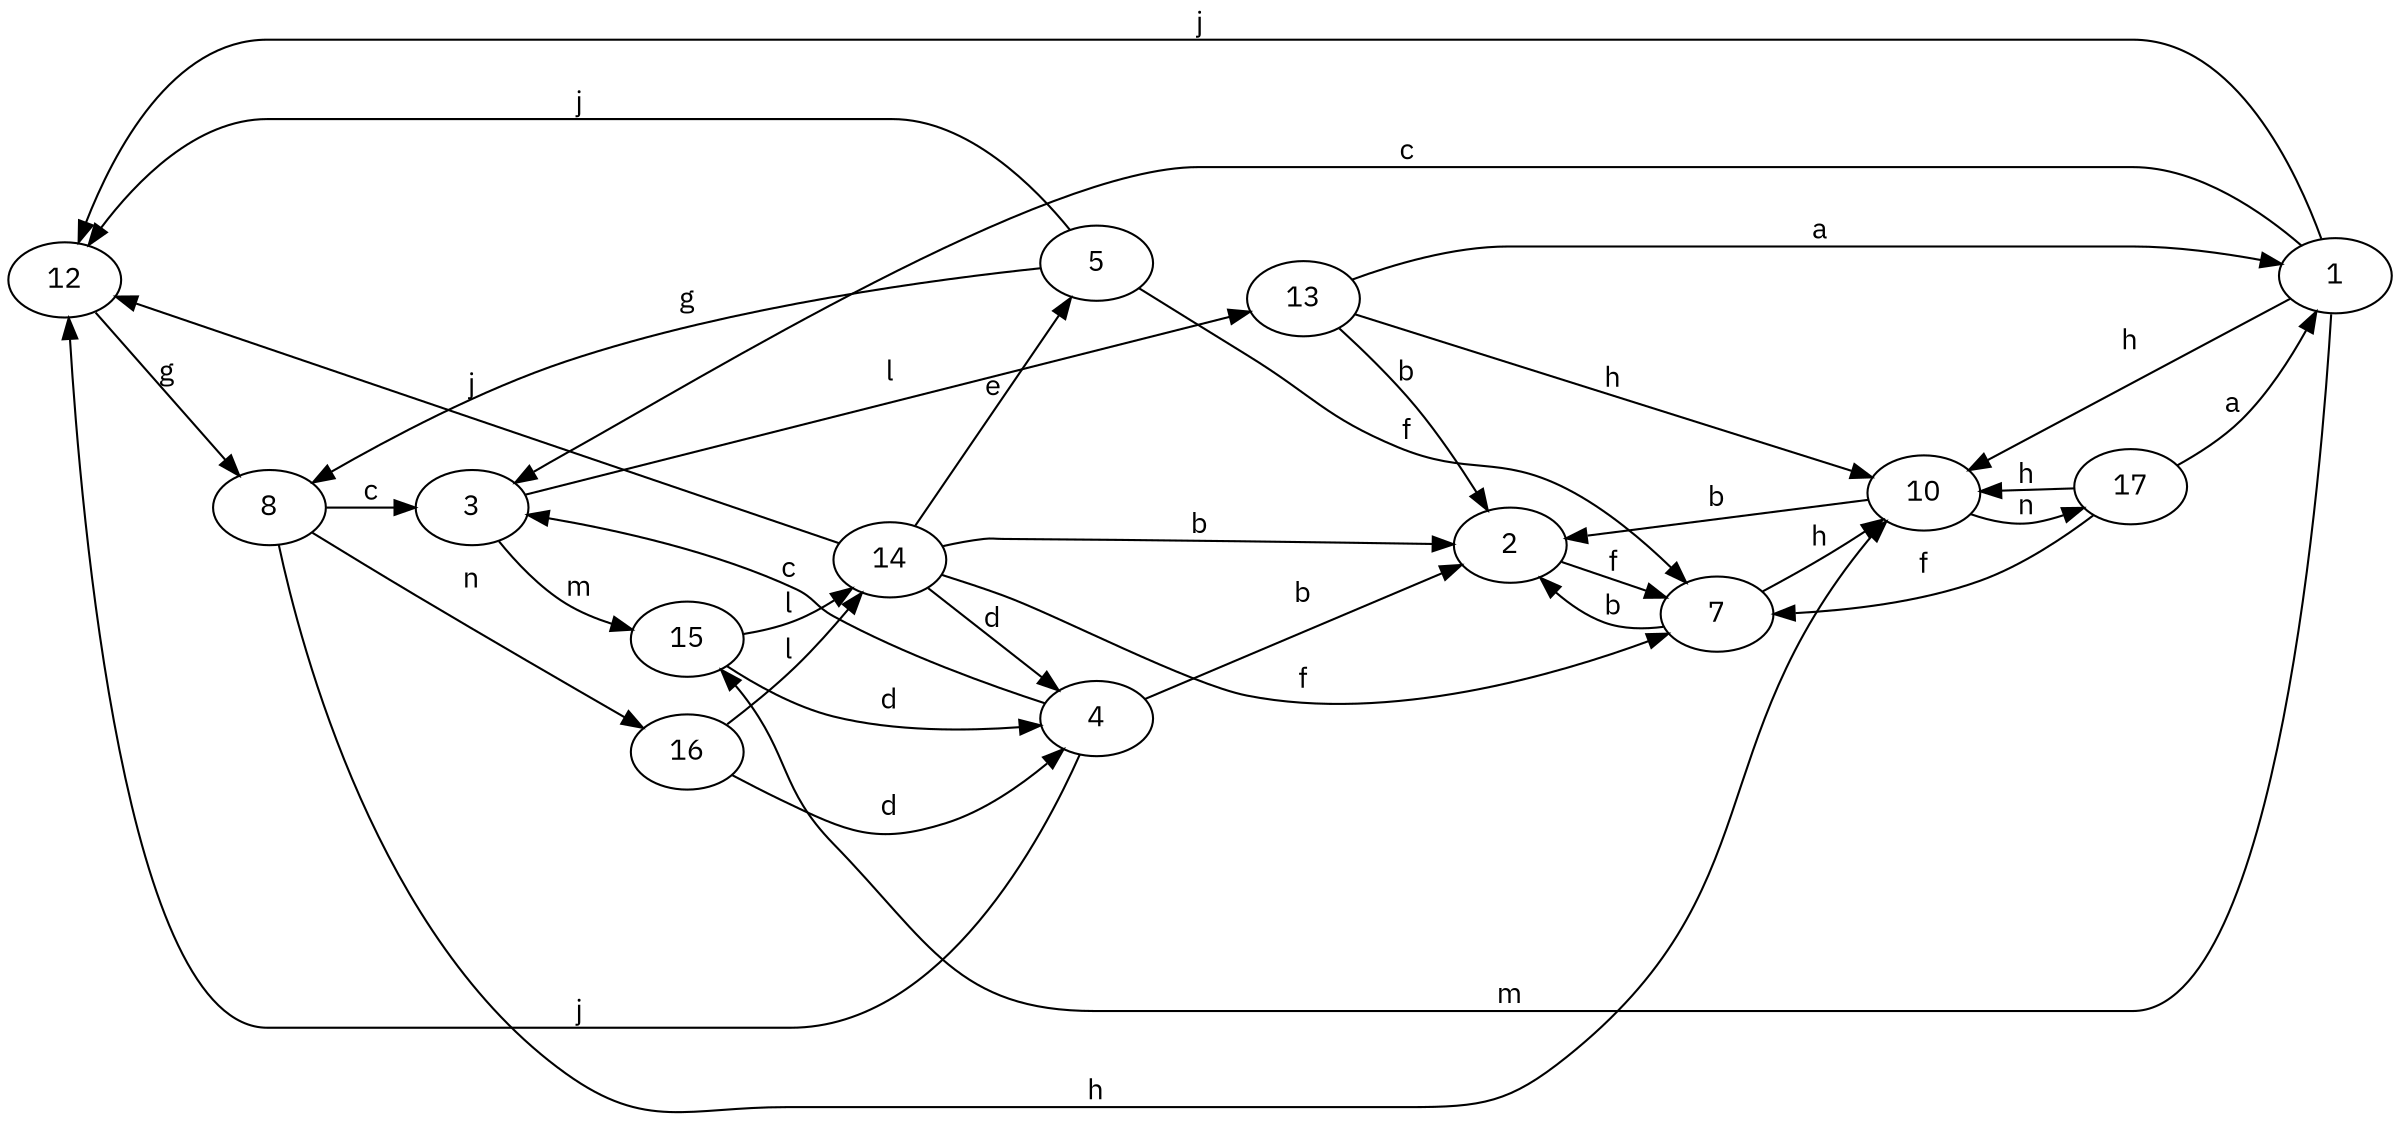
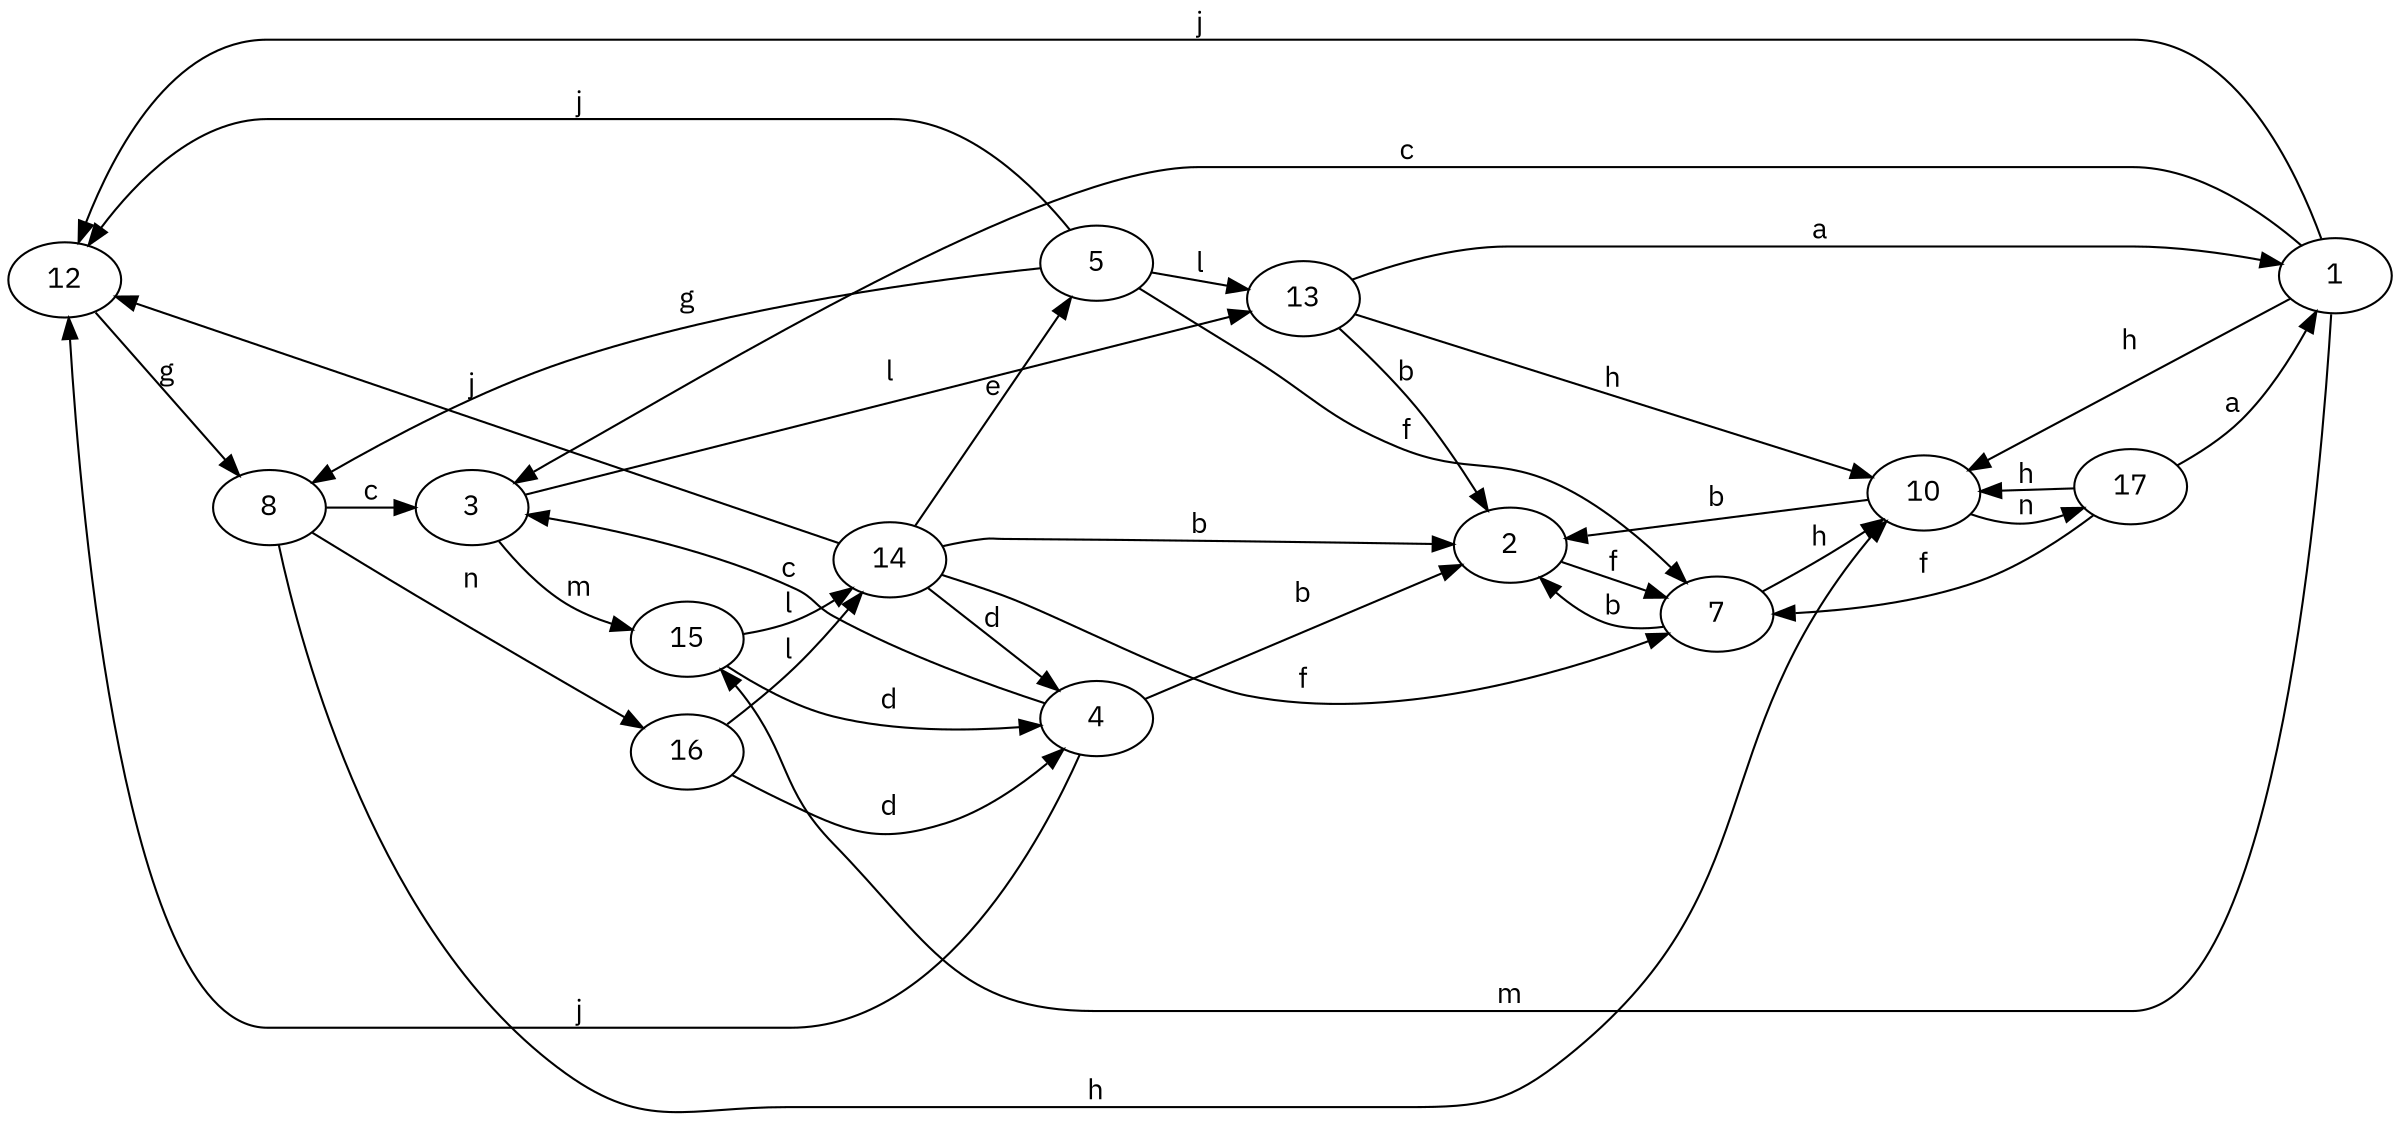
edge "5" -> "13": added, label "l"
